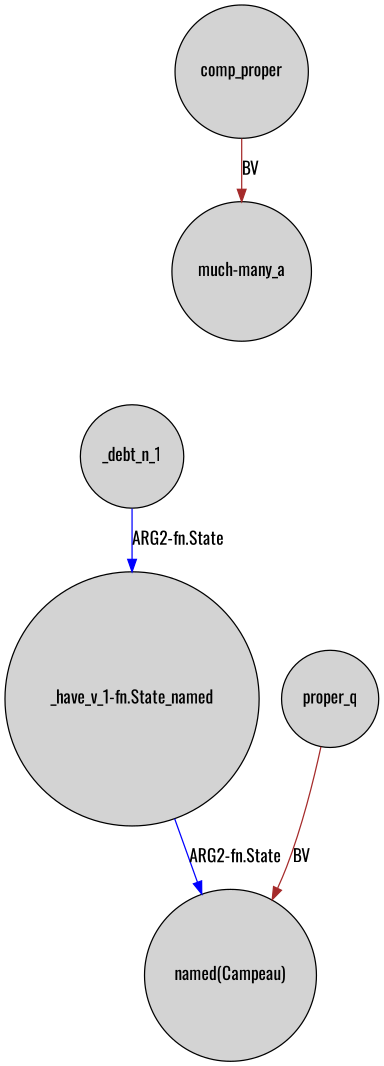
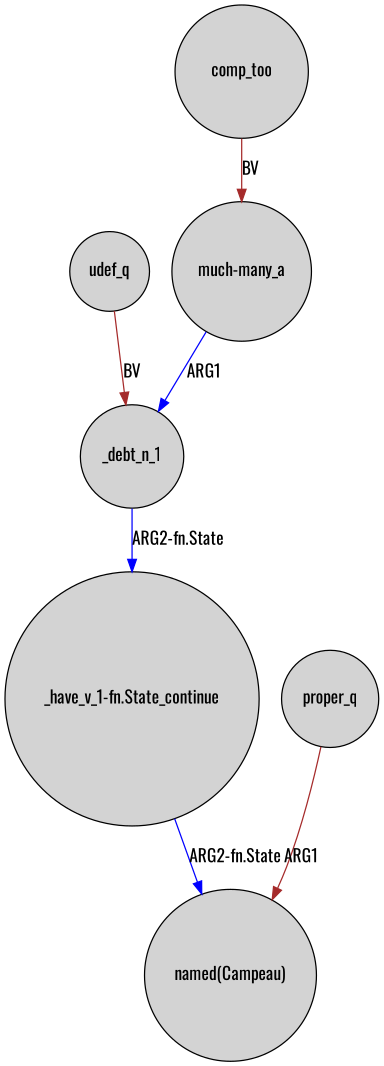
node "comp_proper": label "comp_proper" -> "comp_too"
node "udef_q": added
edge "much-many_a" -> "_debt_n_1": added, label "ARG1"
node "_have_v_1-fn.State_named": label "_have_v_1-fn.State_named" -> "_have_v_1-fn.State_continue"
edge "proper_q" -> "named(Campeau)": label "BV" -> "ARG1"
